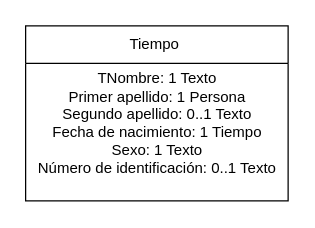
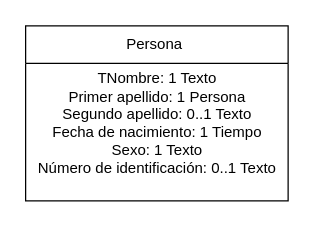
node "Tiempo": label "Tiempo" -> "Persona"
